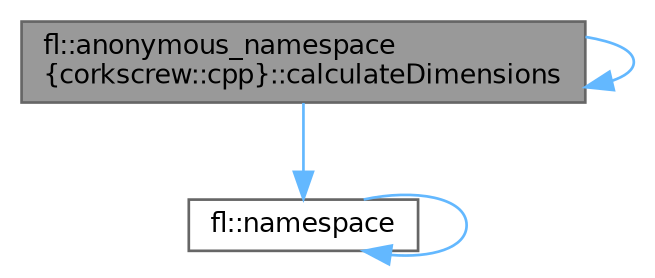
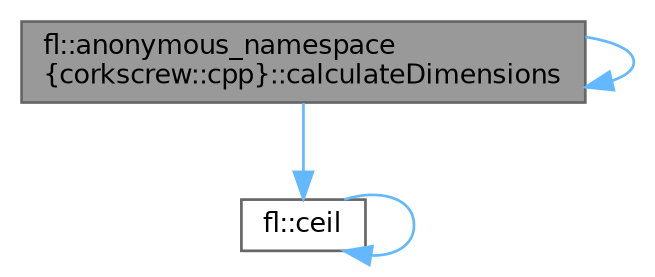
node "fl::namespace": label "fl::namespace" -> "fl::ceil"
